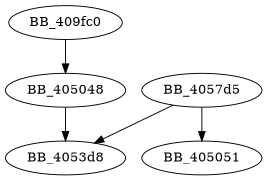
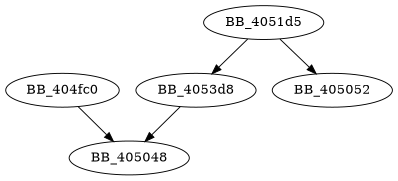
node "BB_409fc0": label "BB_409fc0" -> "BB_404fc0"
node "BB_4057d5": label "BB_4057d5" -> "BB_4051d5"
edge "BB_405048" -> "BB_4053d8": reversed
node "BB_405051": label "BB_405051" -> "BB_405052"
